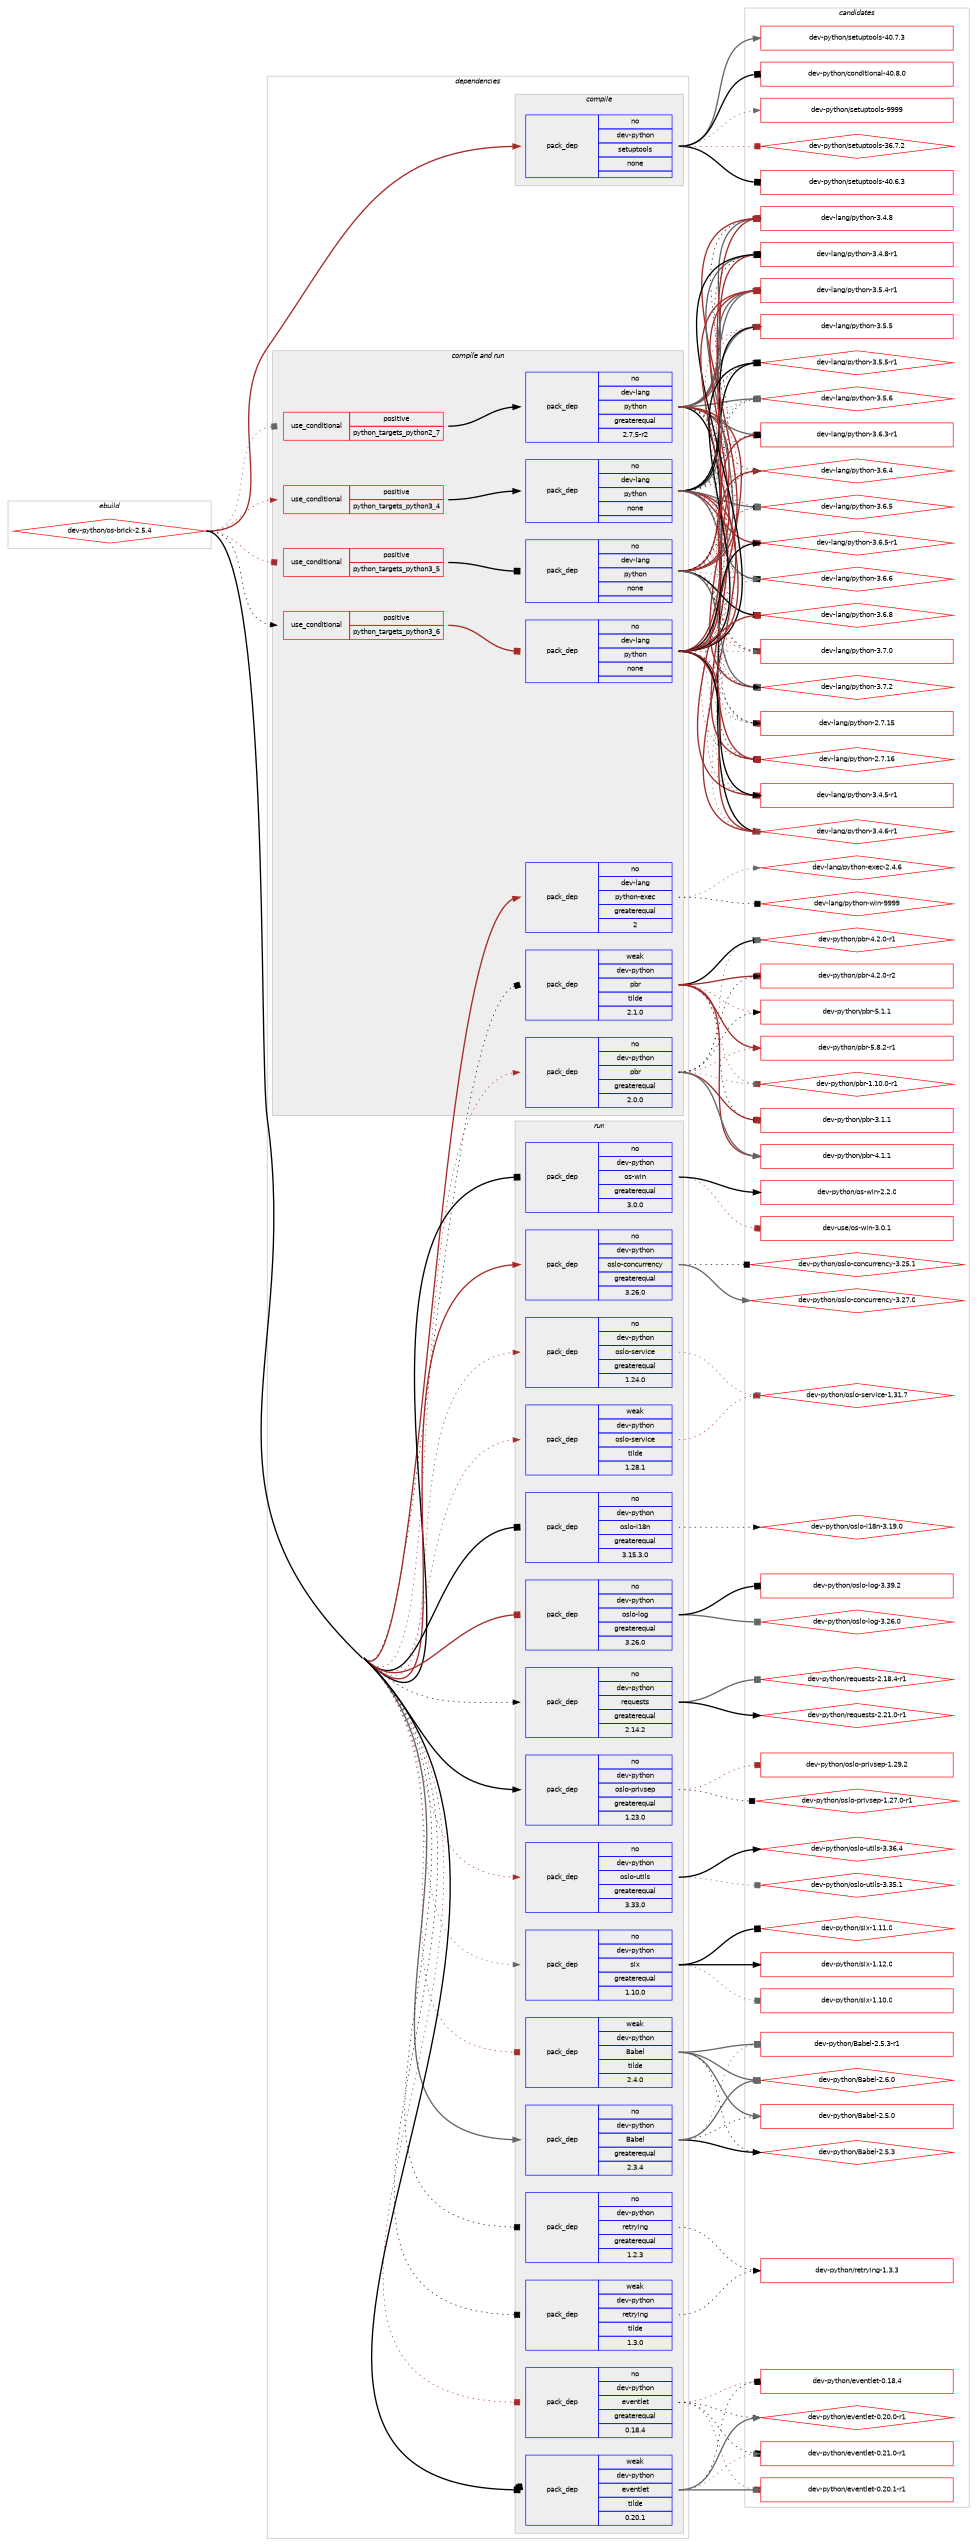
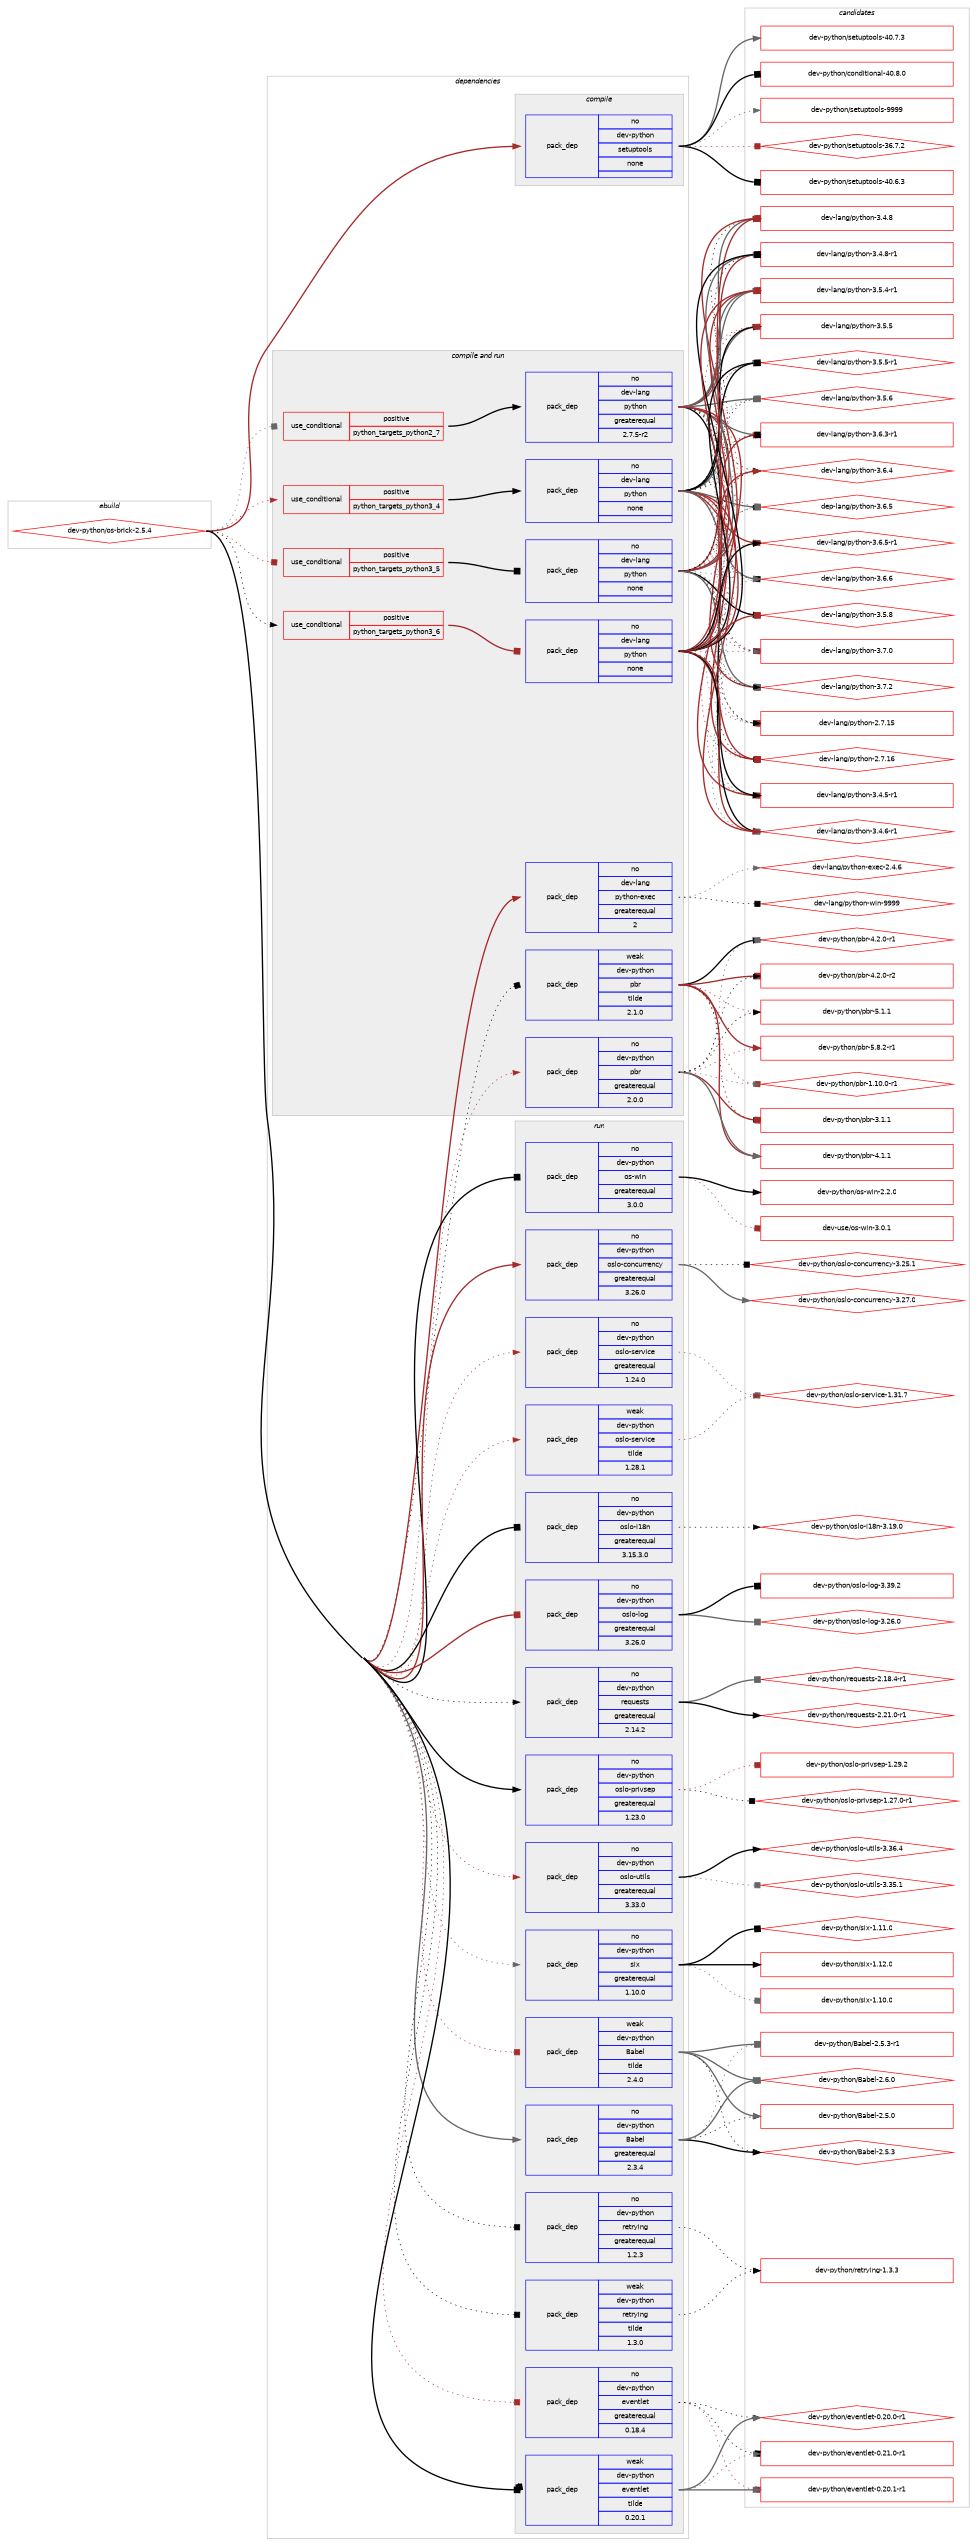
node "dev-lang/python-3.6.5": label "dev-lang/python-3.6.5" -> "dep-lang/python-3.6.5"
node "dev-lang/python-3.6.8": label "dev-lang/python-3.6.8" -> "dev-lang/python-3.5.8"
node "dev-python/eventlet-0.18.4": removed
